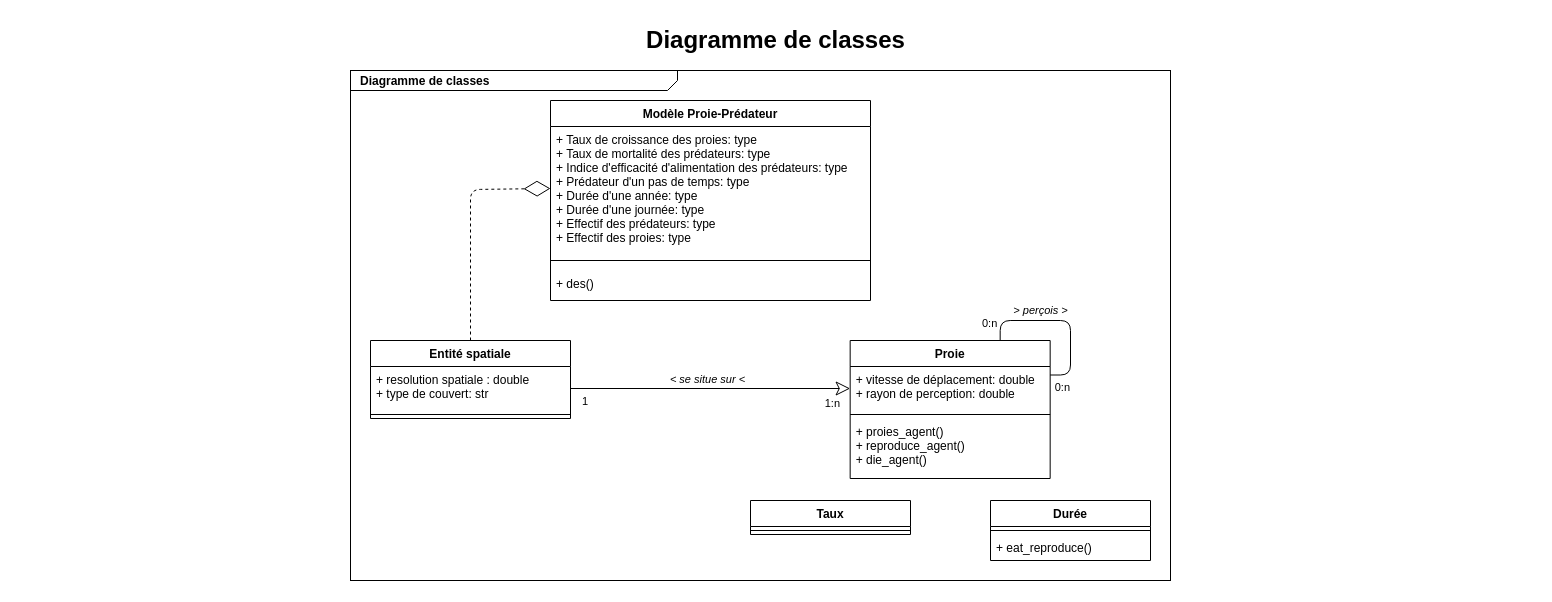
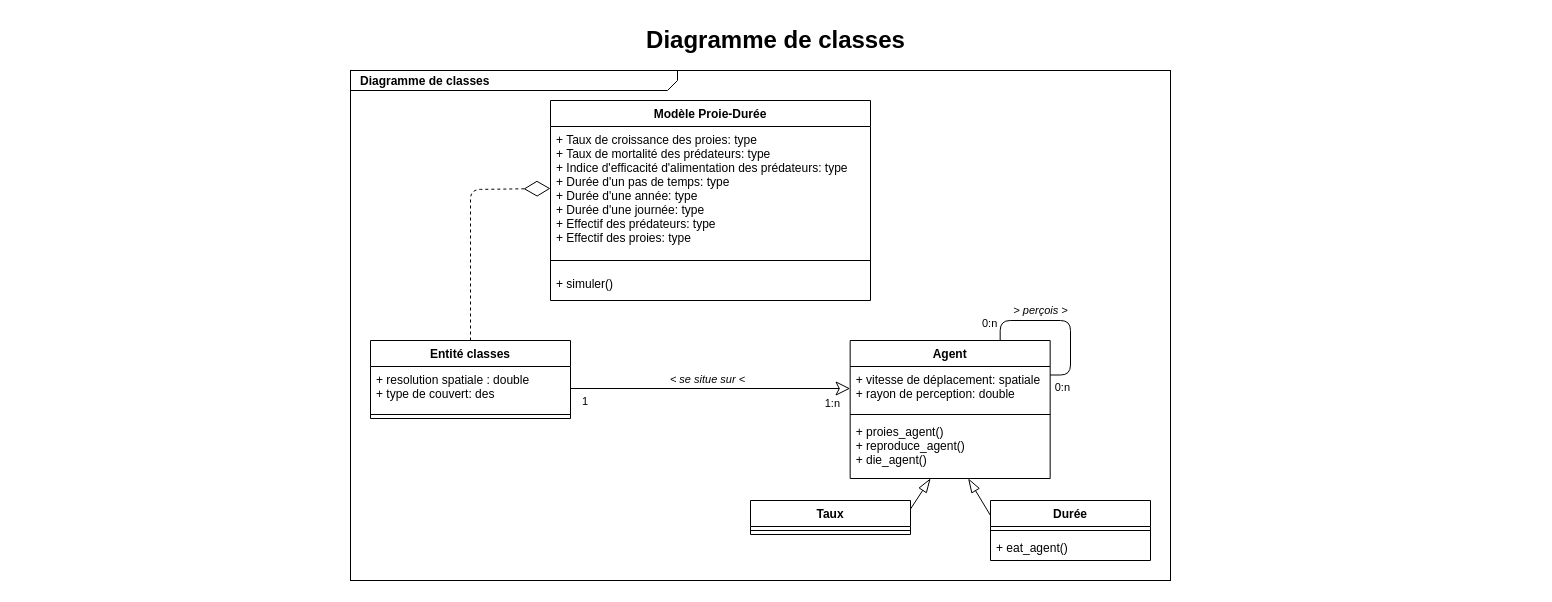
node "Modèle Proie-Prédateur": label "Modèle Proie-Prédateur" -> "Modèle Proie-Durée"
node "+ Taux de croissance des proies: type + Taux de mortalité des prédateurs: type + Indice d'efficacité d'alimentation des prédateurs: type + Prédateur d'un pas de temps: type + Durée d'une année: type + Durée d'une journée: type + Effectif des prédateurs: type + Effectif des proies: type": label "+ Taux de croissance des proies: type + Taux de mortalité des prédateurs: type + Indice d'efficacité d'alimentation des prédateurs: type + Prédateur d'un pas de temps: type + Durée d'une année: type + Durée d'une journée: type + Effectif des prédateurs: type + Effectif des proies: type" -> "+ Taux de croissance des proies: type + Taux de mortalité des prédateurs: type + Indice d'efficacité d'alimentation des prédateurs: type + Durée d'un pas de temps: type + Durée d'une année: type + Durée d'une journée: type + Effectif des prédateurs: type + Effectif des proies: type"
node "+ des()": label "+ des()" -> "+ simuler()"
node "Entité spatiale": label "Entité spatiale" -> "Entité classes"
node "Proie": label "Proie" -> "Agent"
node "+ resolution spatiale : double + type de couvert: str": label "+ resolution spatiale : double + type de couvert: str" -> "+ resolution spatiale : double + type de couvert: des"
node "+ vitesse de déplacement: double + rayon de perception: double": label "+ vitesse de déplacement: double + rayon de perception: double" -> "+ vitesse de déplacement: spatiale + rayon de perception: double"
edge "Taux" -> "+ proies_agent() + reproduce_agent() + die_agent()": added
edge "Durée" -> "+ proies_agent() + reproduce_agent() + die_agent()": added
node "+ eat_reproduce()": label "+ eat_reproduce()" -> "+ eat_agent()"
